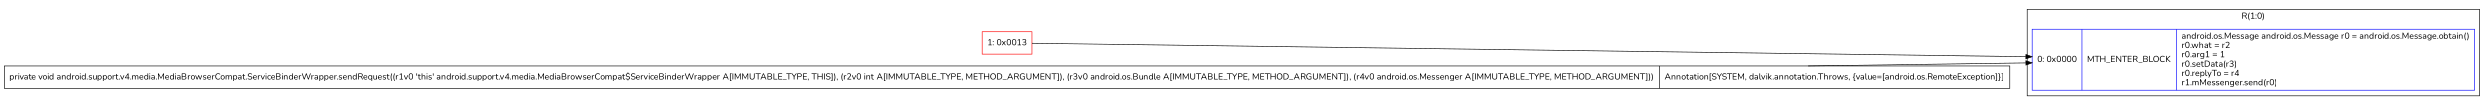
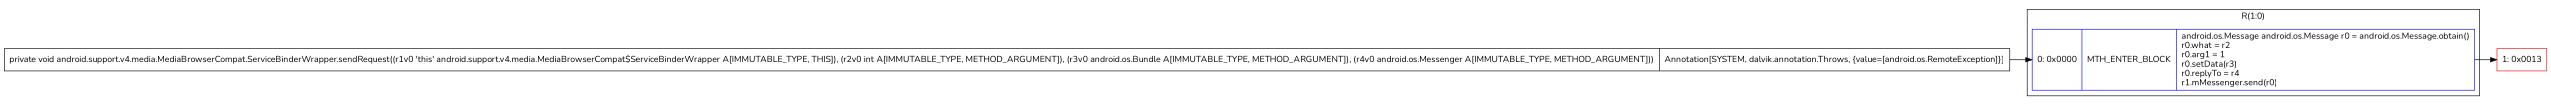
edge "1: 0x0013" -> "0: 0x0000": reversed
